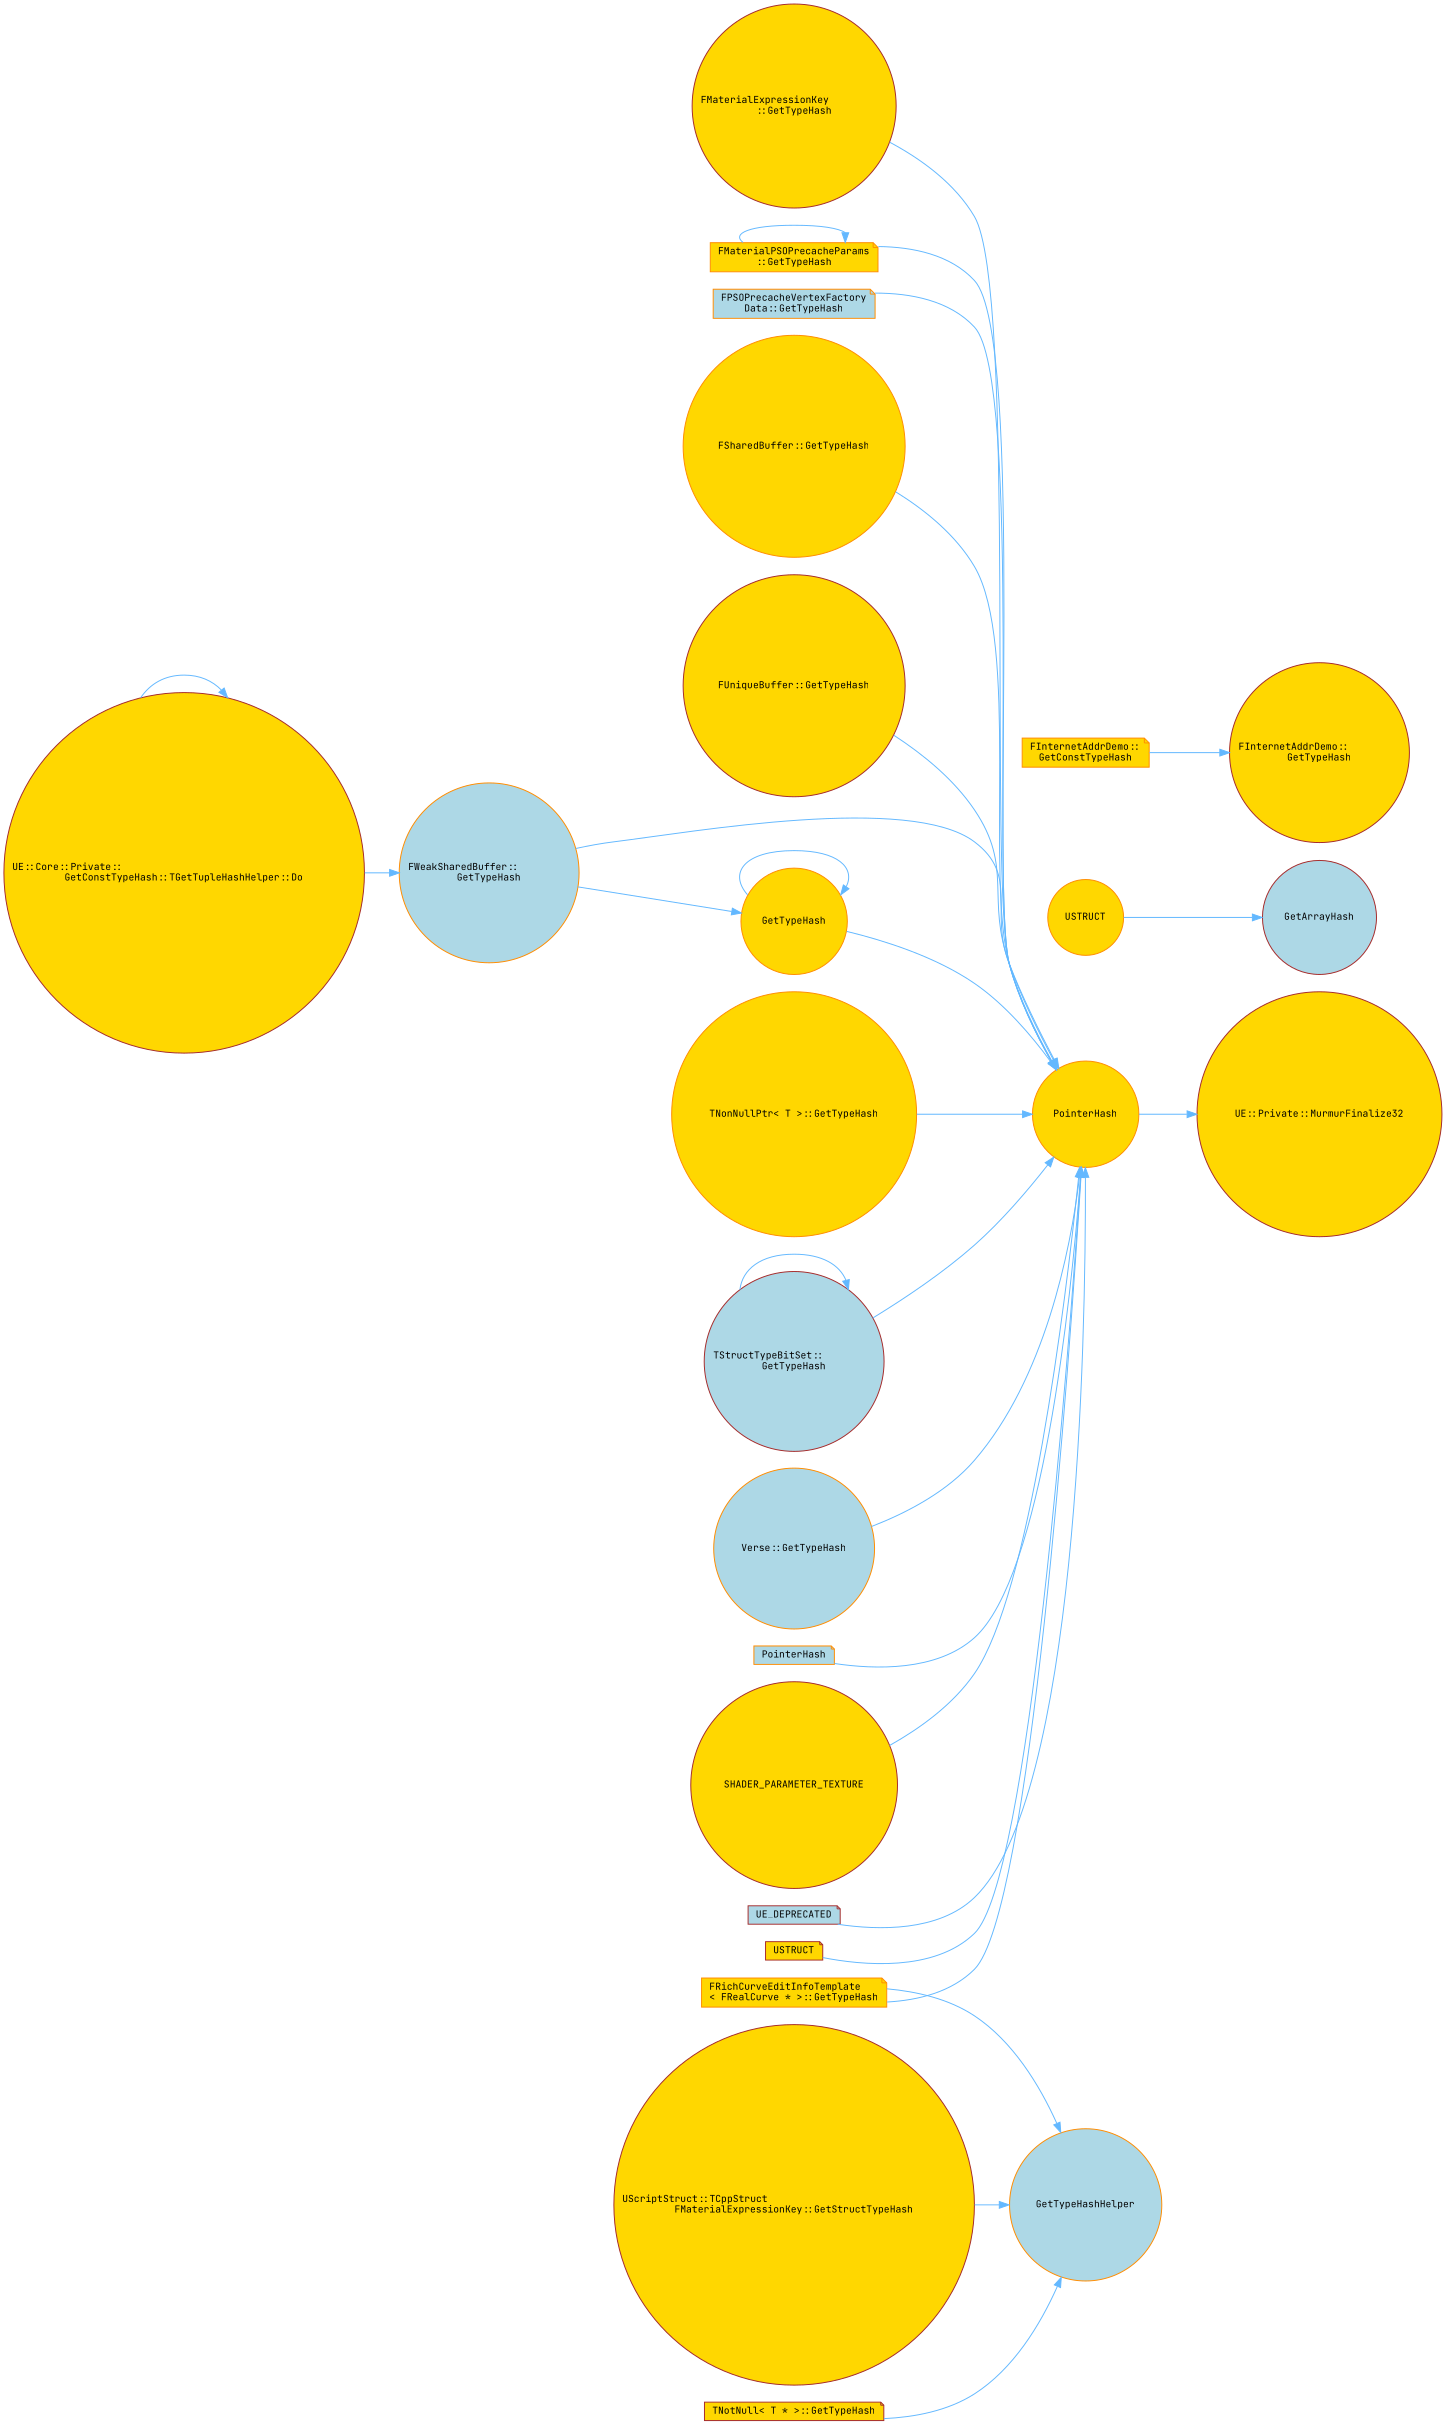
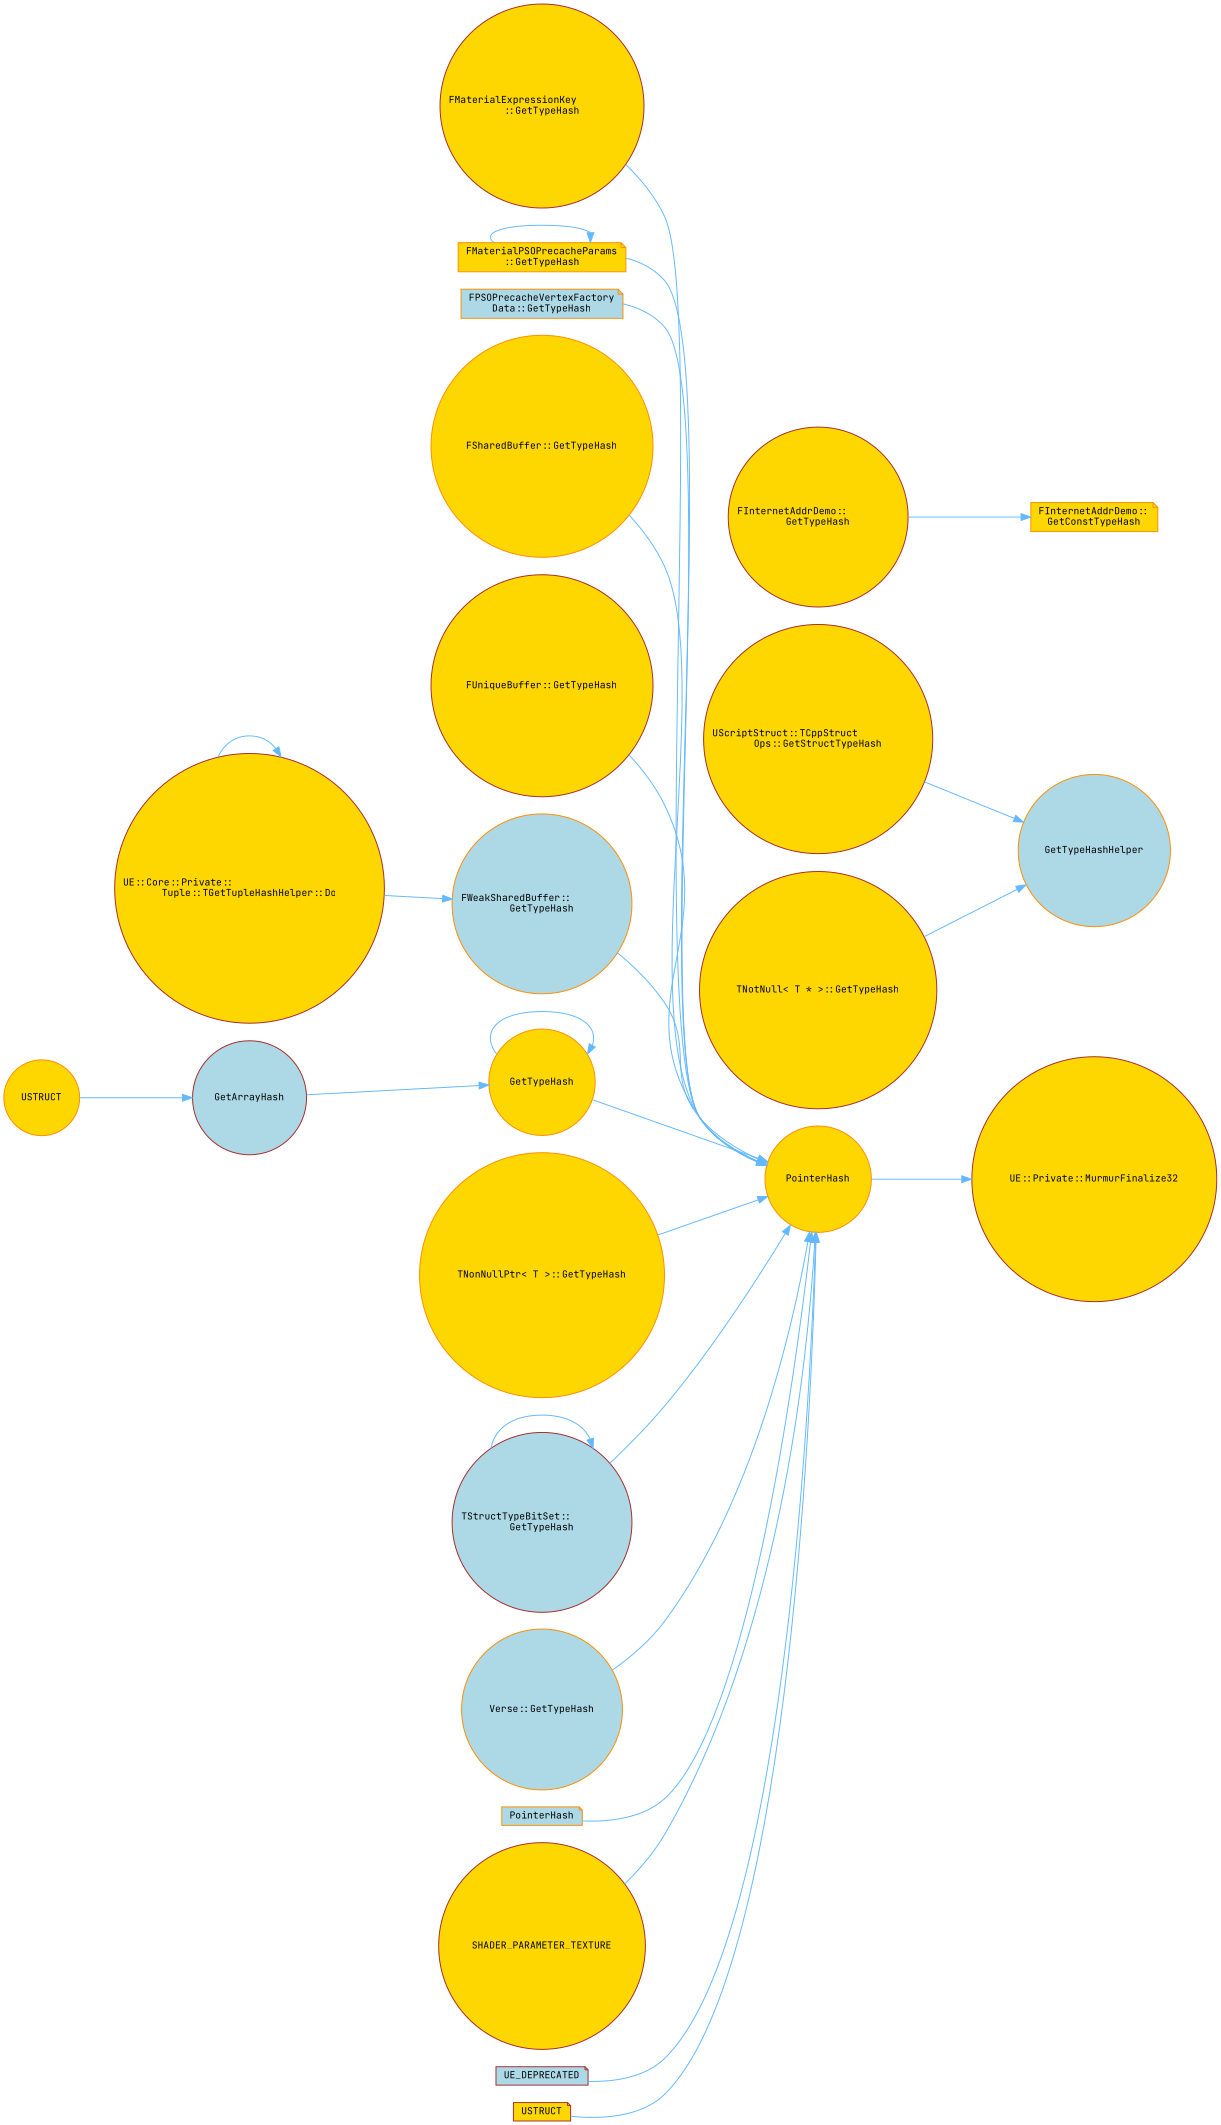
edge "FInternetAddrDemo:: GetConstTypeHash" -> "FInternetAddrDemo:: GetTypeHash": reversed
node "UE::Core::Private:: GetConstTypeHash::TGetTupleHashHelper::Do": label "UE::Core::Private:: GetConstTypeHash::TGetTupleHashHelper::Do" -> "UE::Core::Private:: Tuple::TGetTupleHashHelper::Do"
edge "FWeakSharedBuffer:: GetTypeHash" -> "GetTypeHash": now "GetArrayHash" -> "GetTypeHash"
node "FRichCurveEditInfoTemplate < FRealCurve * >::GetTypeHash": removed
node "UScriptStruct::TCppStruct FMaterialExpressionKey::GetStructTypeHash": label "UScriptStruct::TCppStruct FMaterialExpressionKey::GetStructTypeHash" -> "UScriptStruct::TCppStruct Ops::GetStructTypeHash"
node "TNotNull< T * >::GetTypeHash": shape note -> circle
